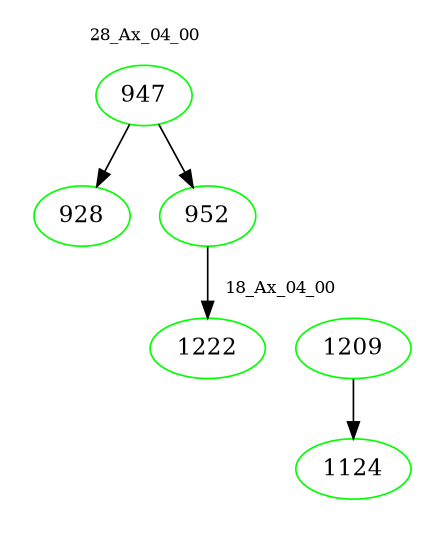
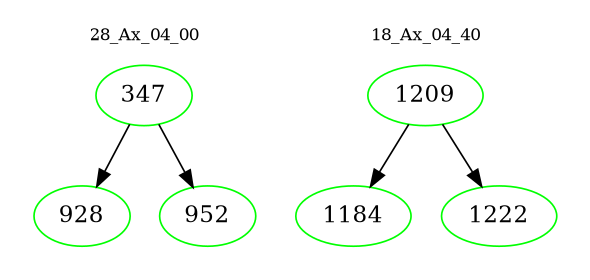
node "947": label "947" -> "347"
edge "952" -> "1222": now "1209" -> "1222"
cluster "18_Ax_04_00": label "18_Ax_04_00" -> "18_Ax_04_40"
node "1124": label "1124" -> "1184"
